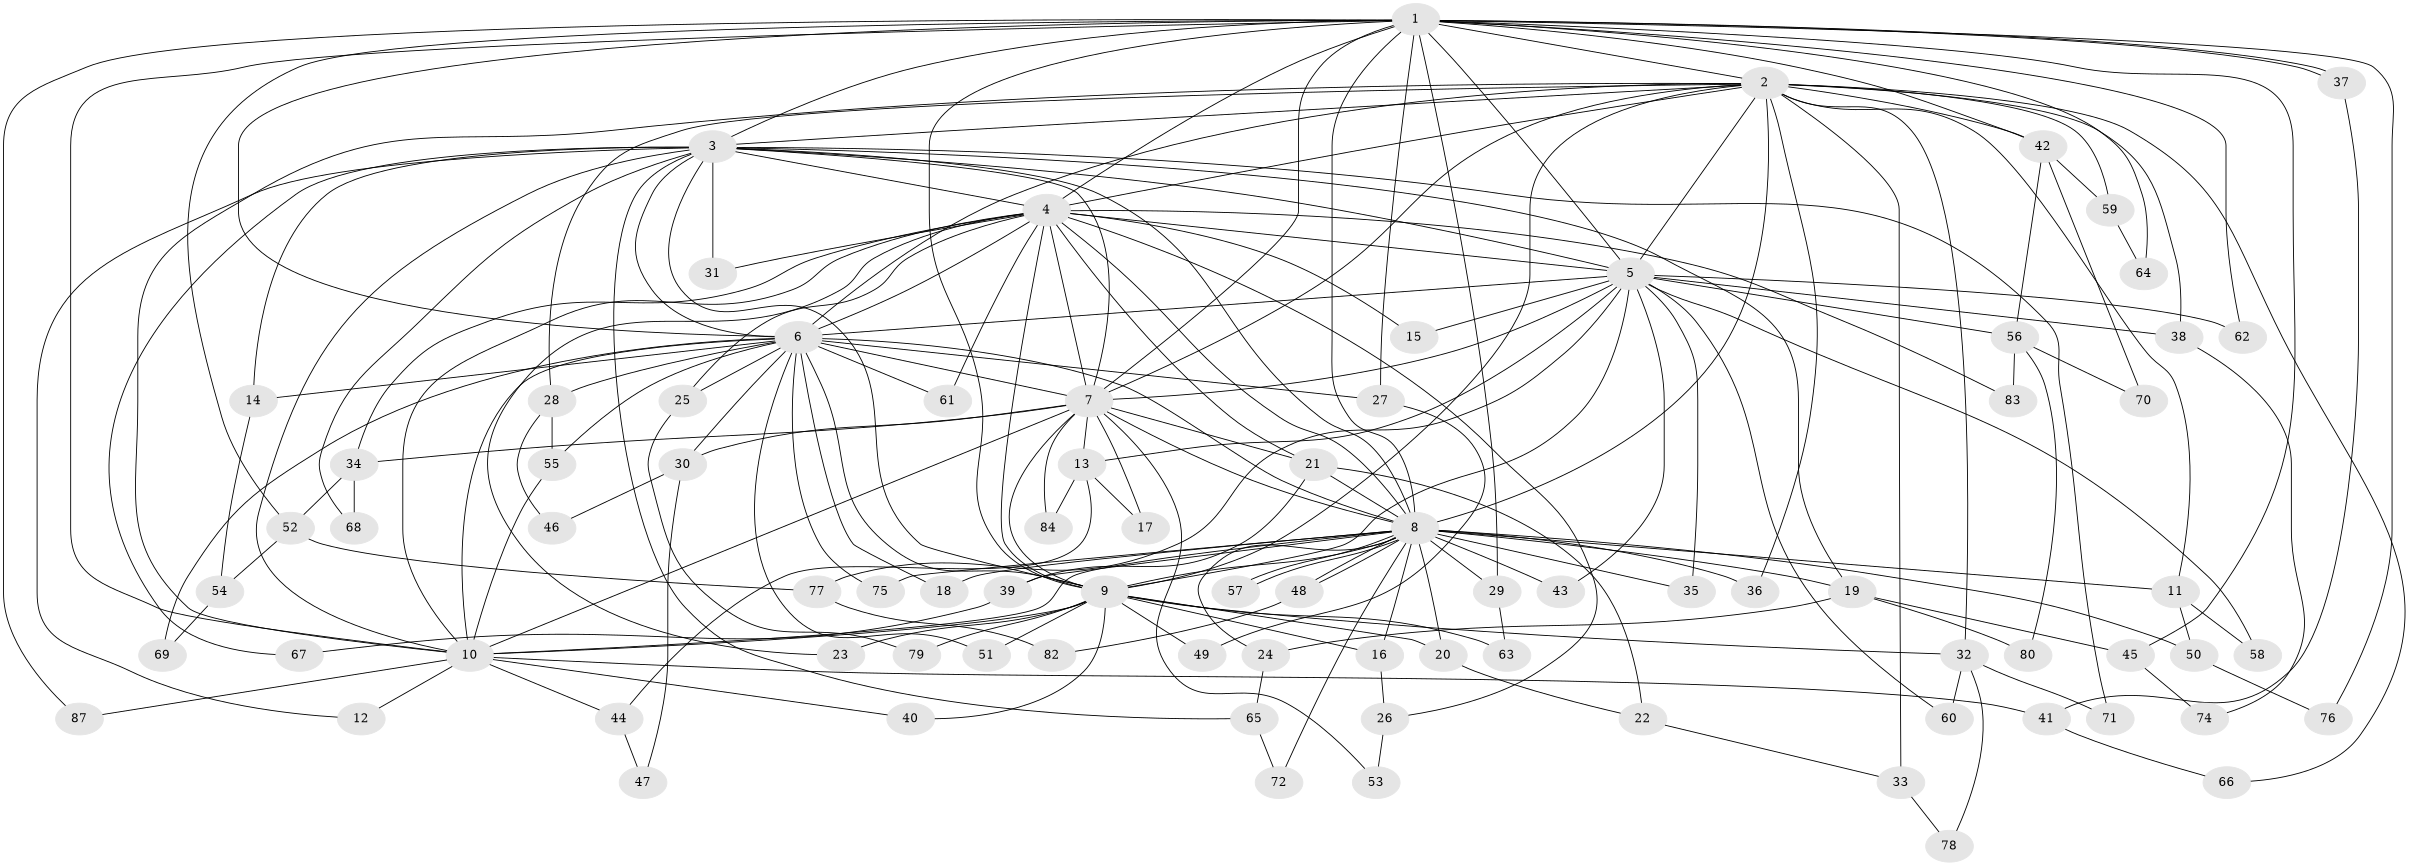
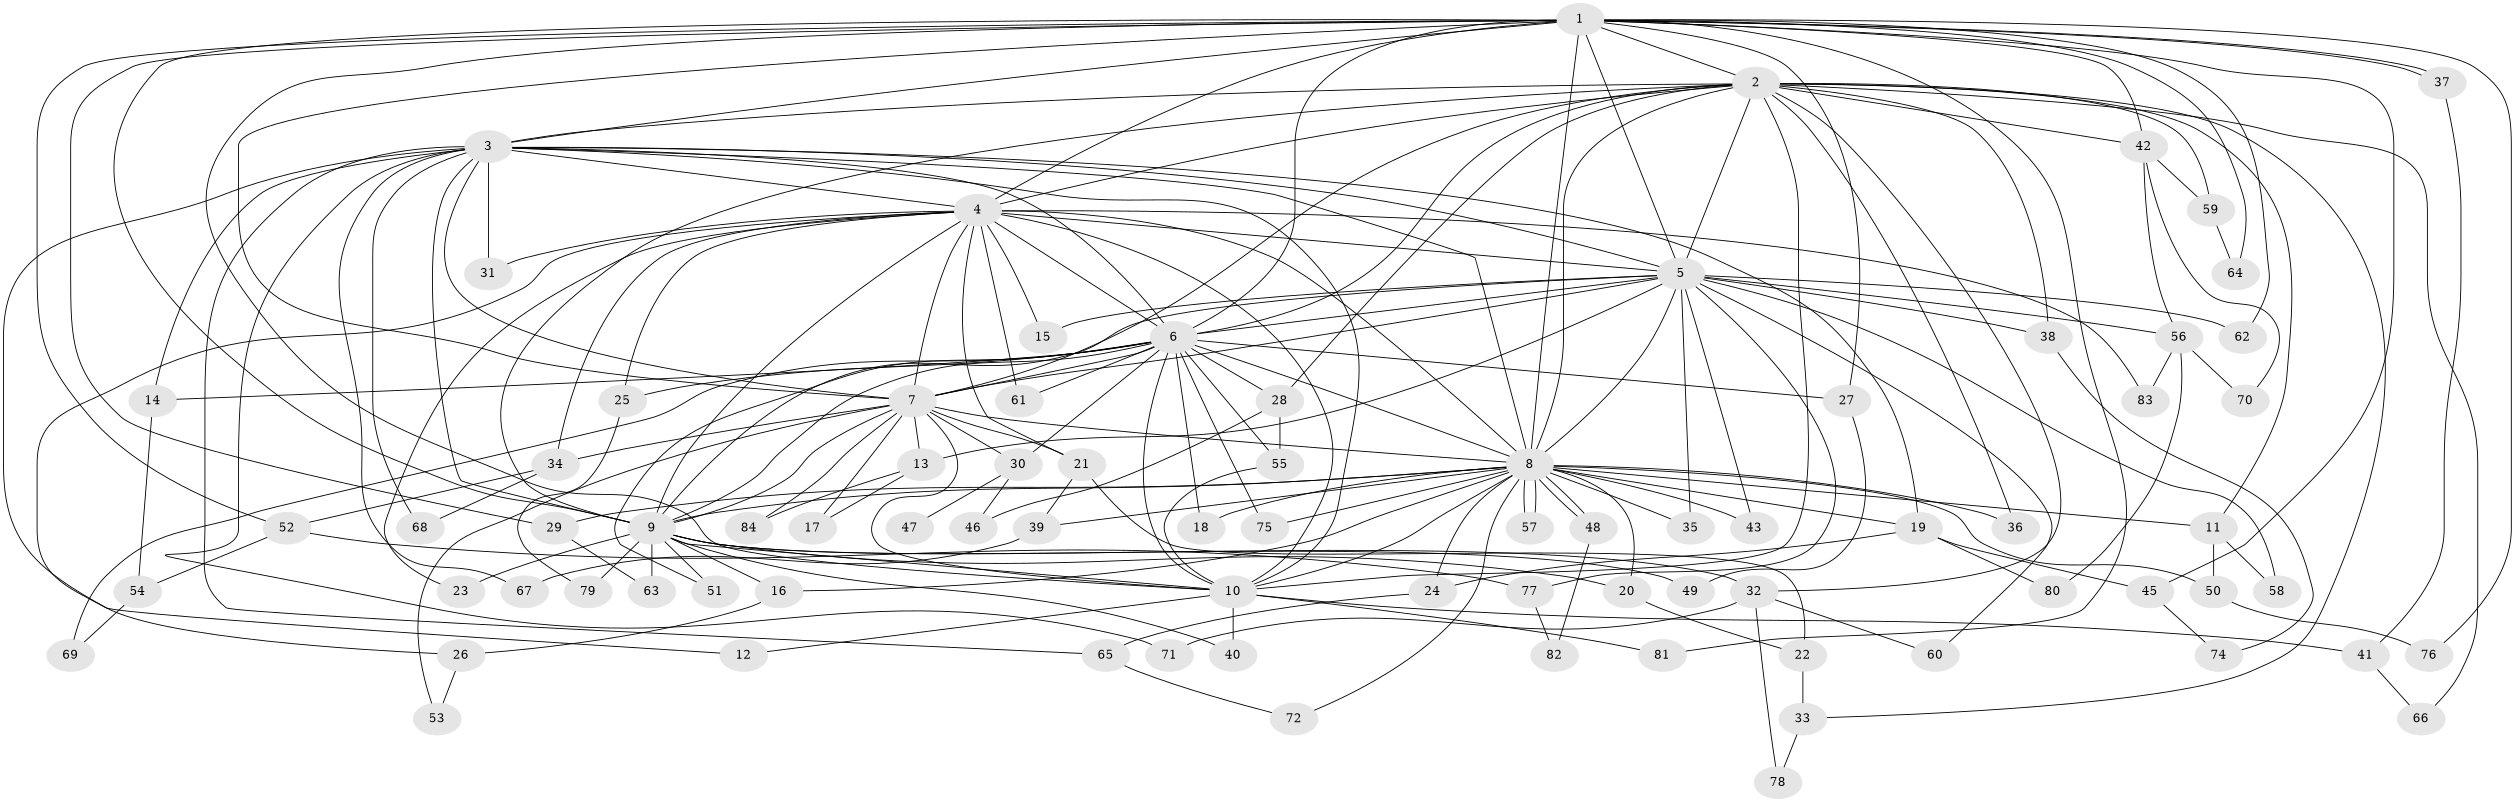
edge "21" -- "8": now "5" -- "8"
node "87": label "87" -> "81"
node "44": removed
